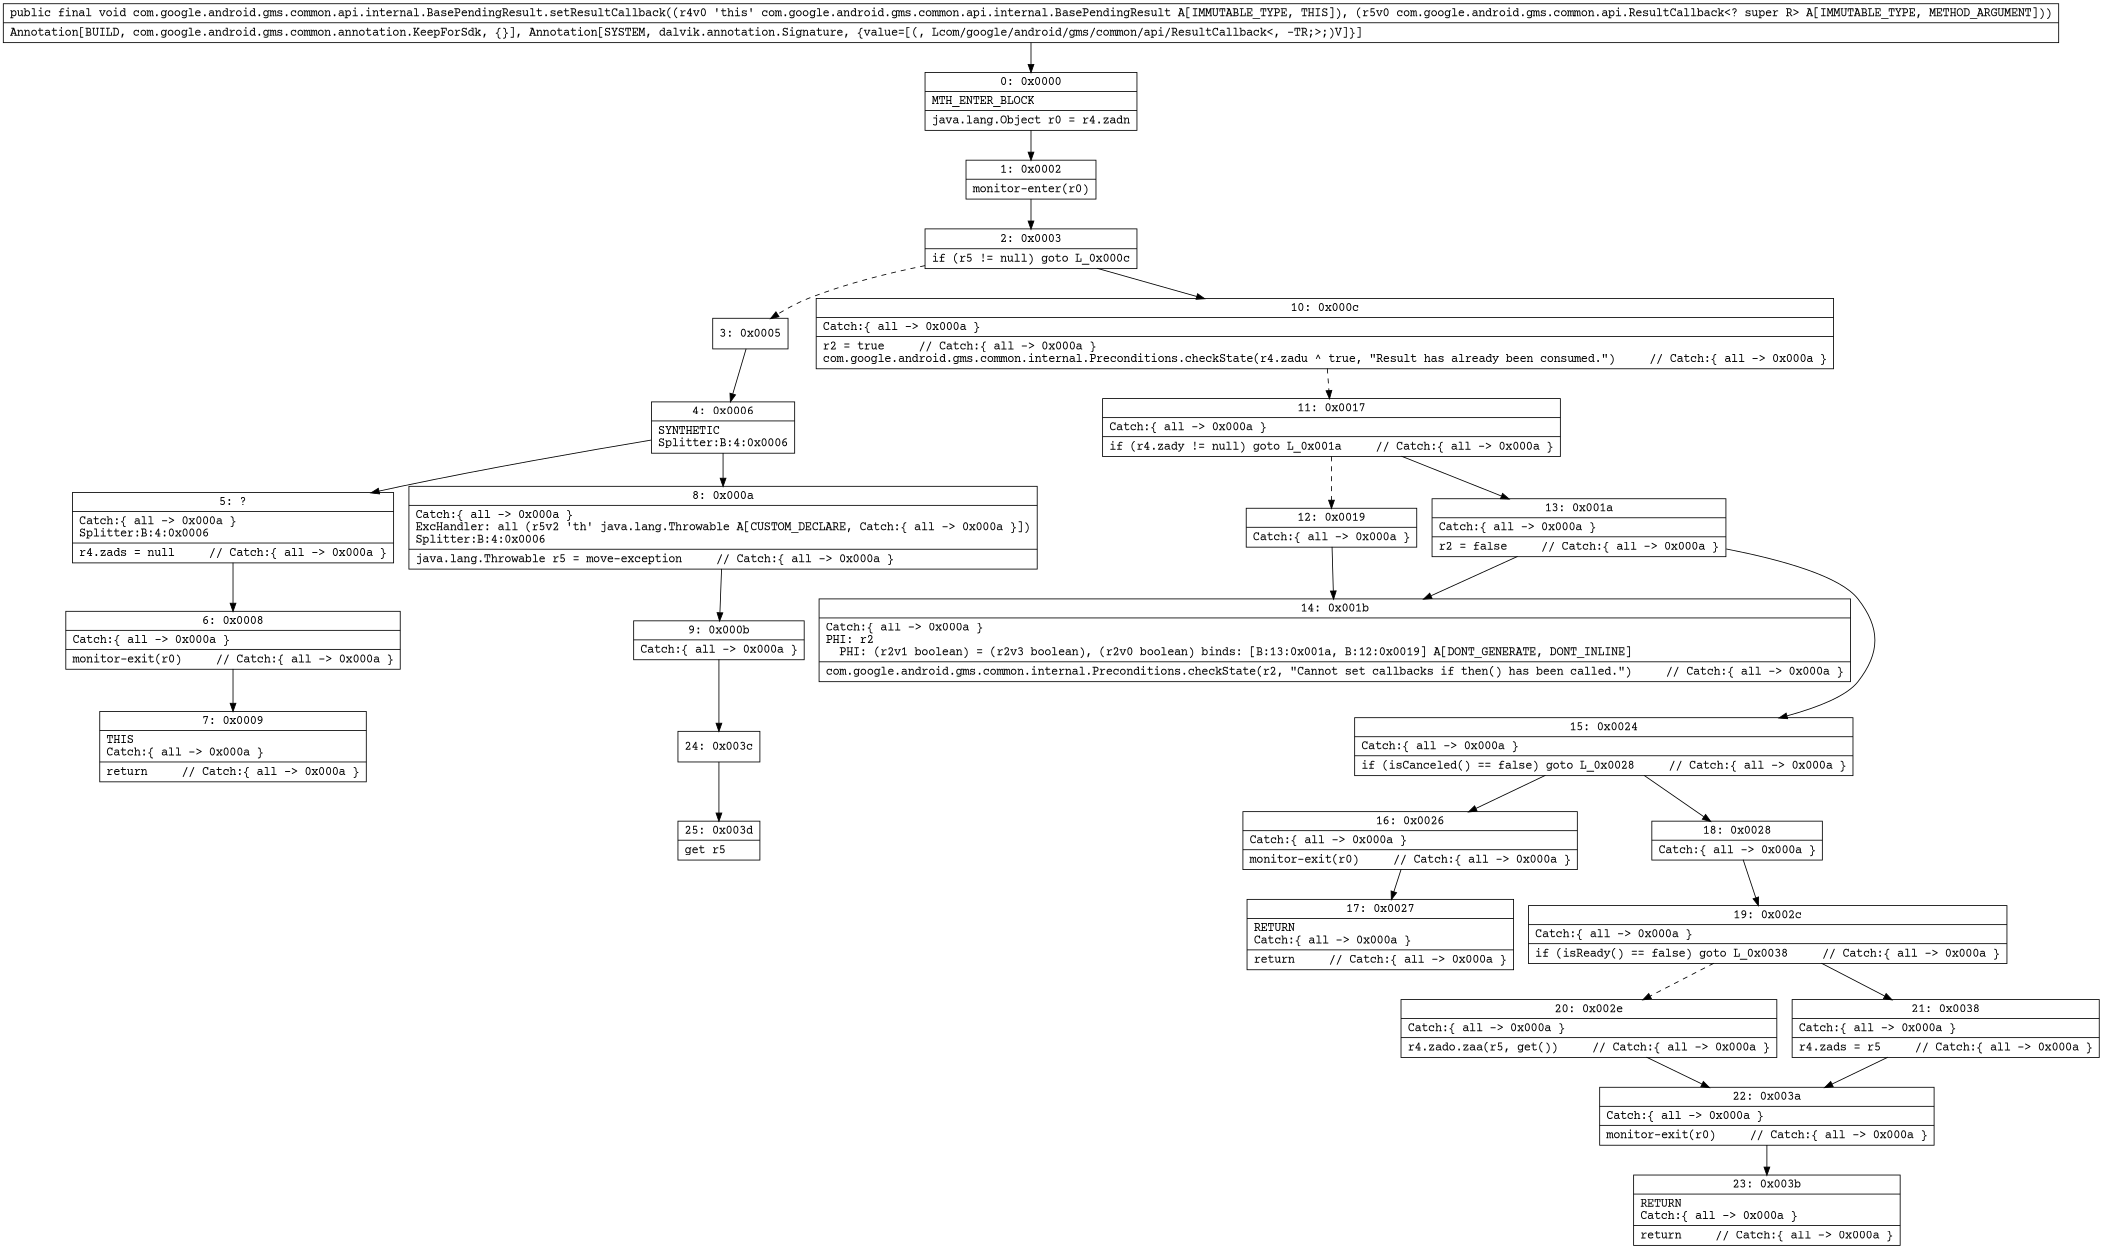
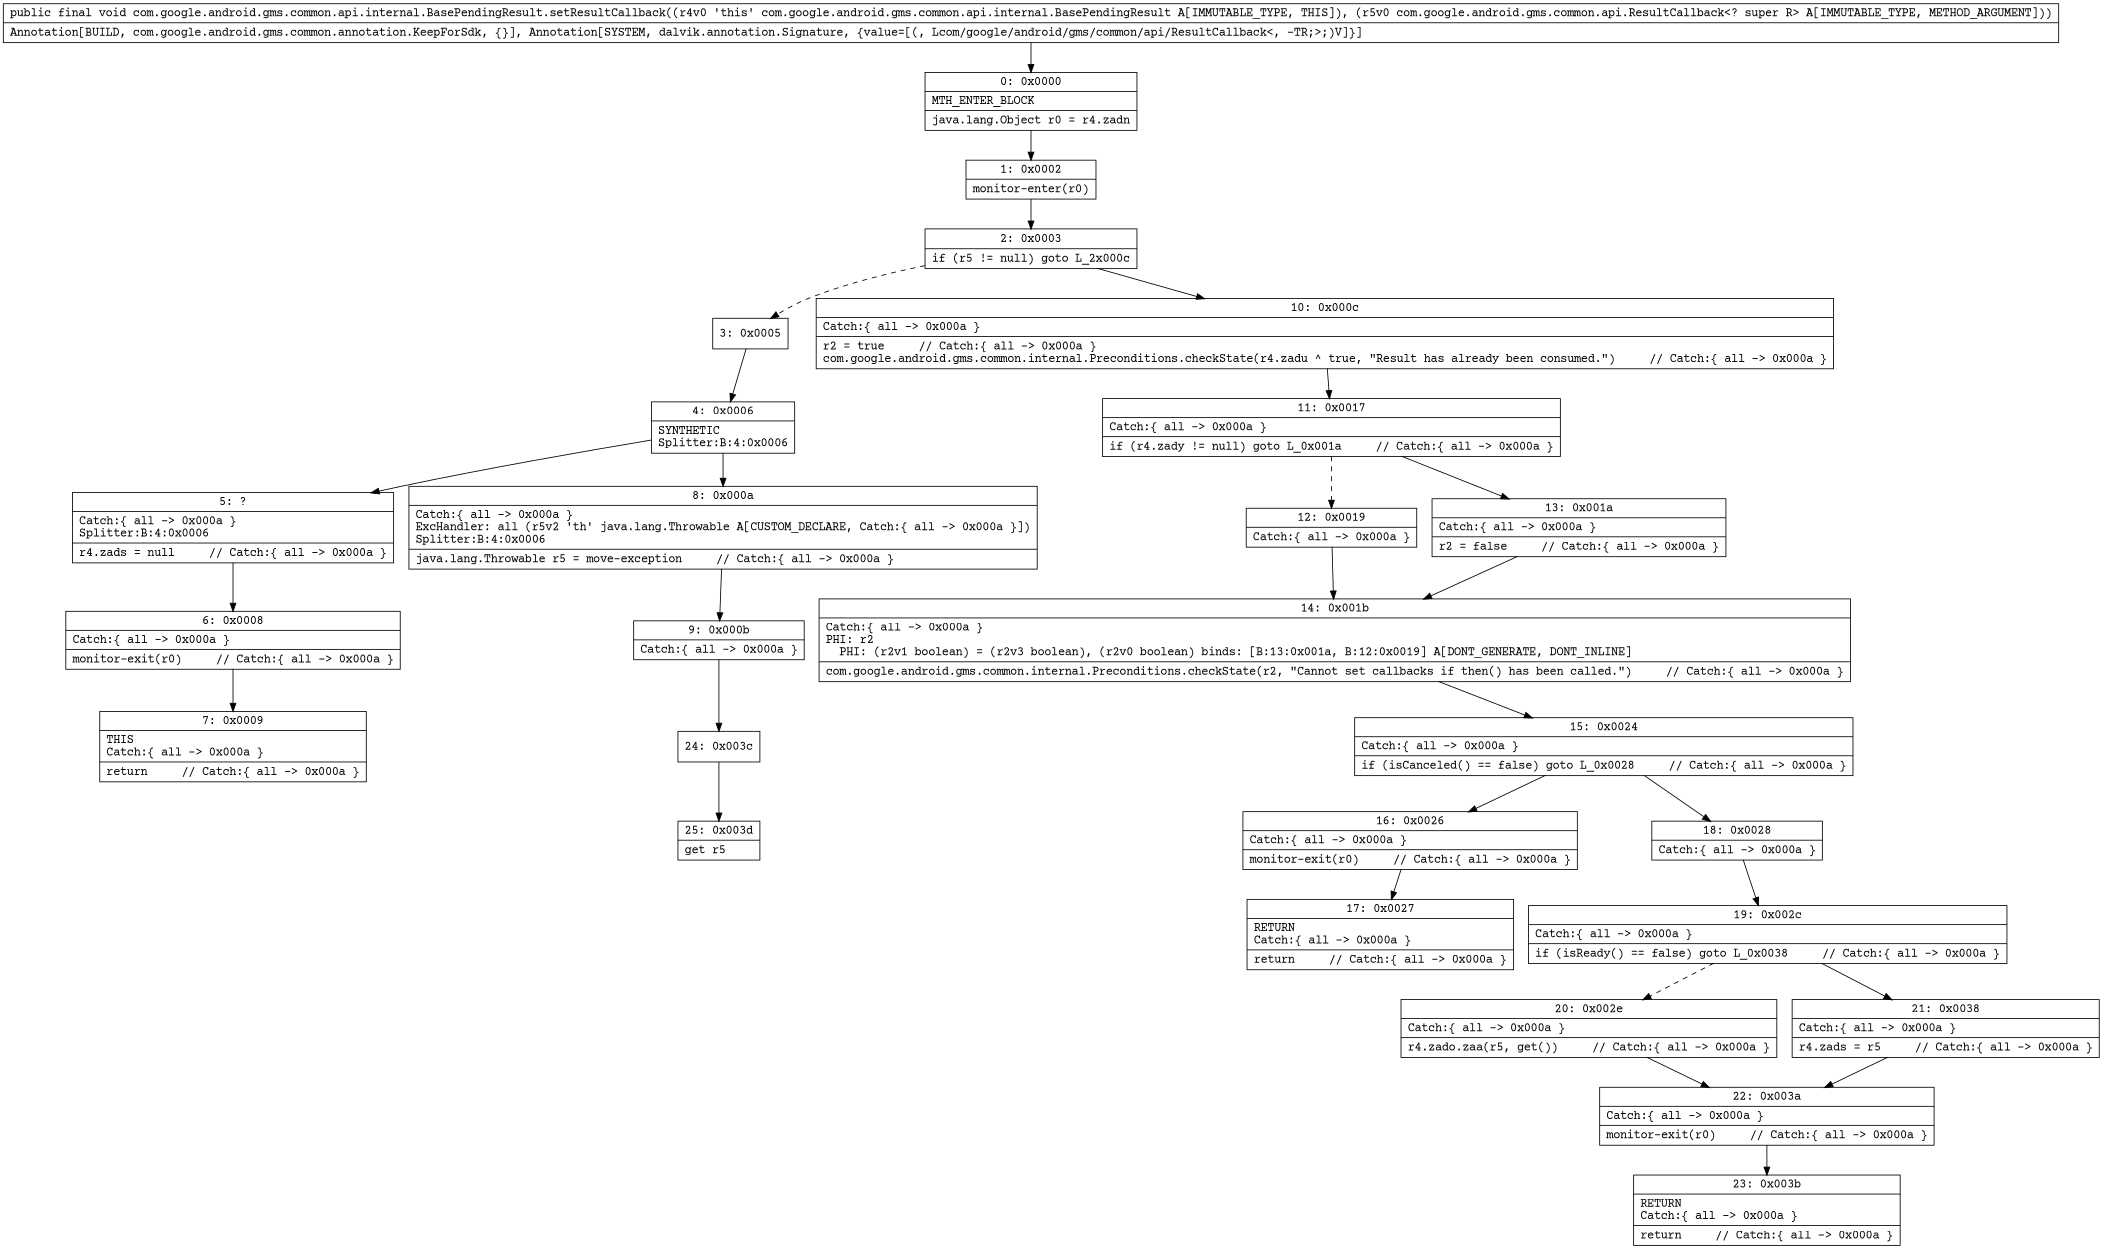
node "2: 0x0003": text "if (r5 != null) goto L_0x000c" -> "if (r5 != null) goto L_2x000c"
edge "10: 0x000c" -> "11: 0x0017": style dashed -> solid
edge "13: 0x001a" -> "15: 0x0024": now "14: 0x001b" -> "15: 0x0024"
